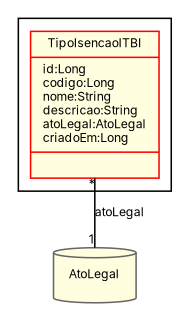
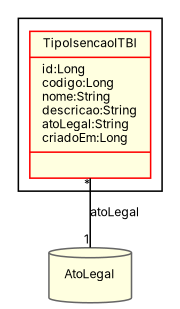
node "TipoIsencaoITBI": text "atoLegal:AtoLegal" -> "atoLegal:String"
